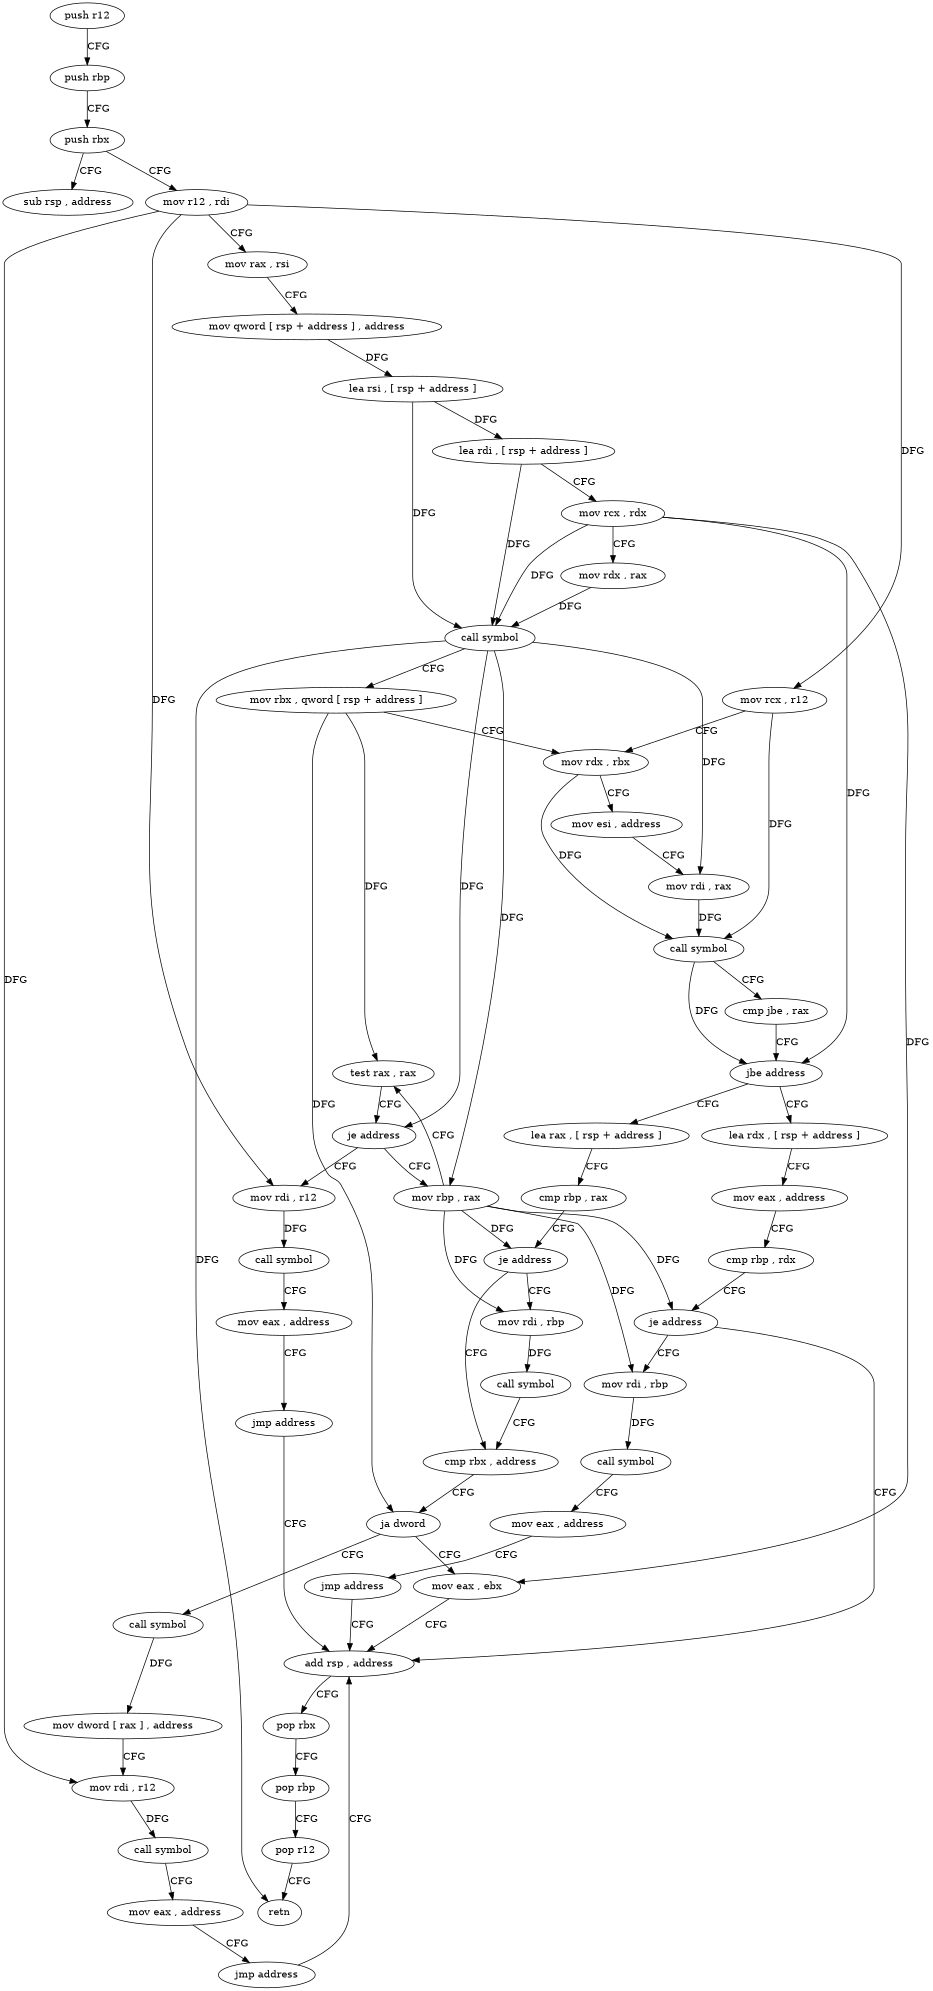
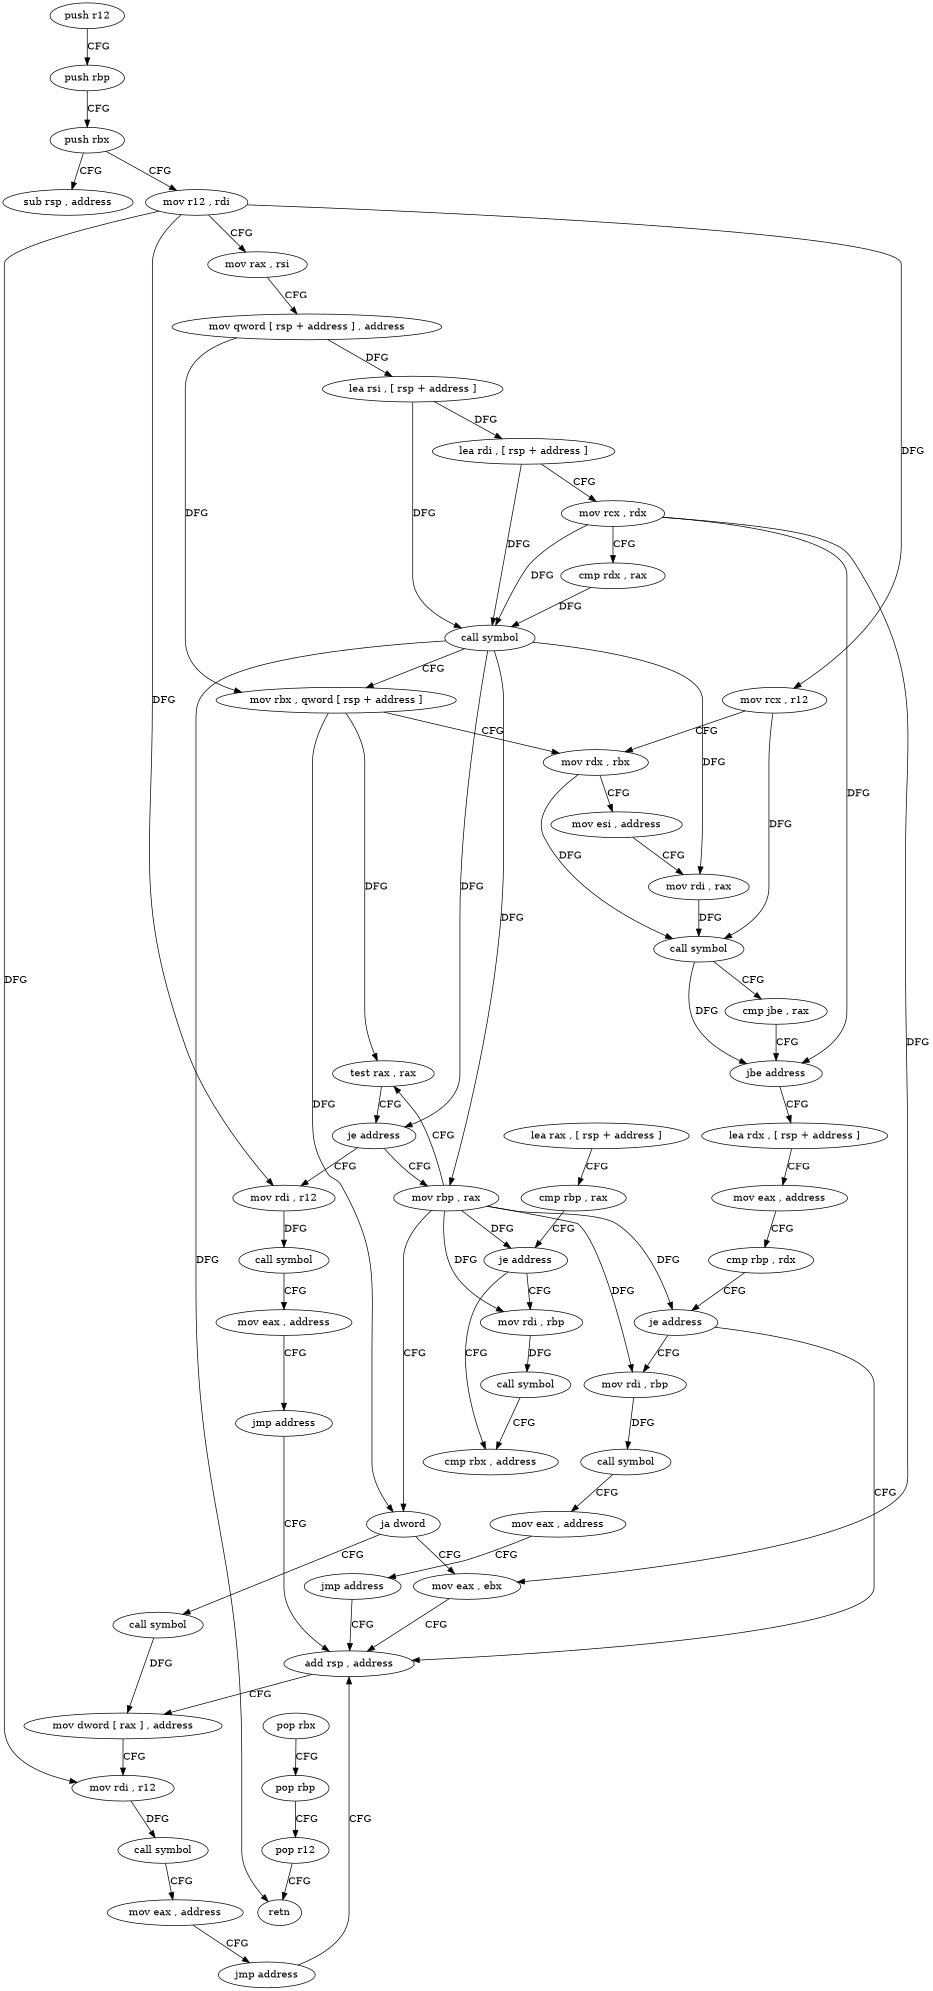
edge "mov qword [ rsp + address ] , address" -> "mov rbx , qword [ rsp + address ]": added, label "DFG"
node "mov rdx , rax": label "mov rdx , rax" -> "cmp rdx , rax"
edge "jbe address" -> "lea rax , [ rsp + address ]": removed, label "CFG"
edge "cmp rbx , address" -> "ja dword": now "mov rbp , rax" -> "ja dword"
edge "add rsp , address" -> "pop rbx": now "add rsp , address" -> "mov dword [ rax ] , address"
